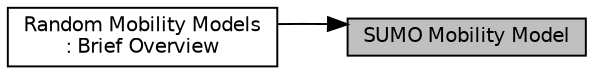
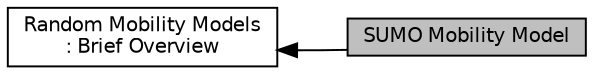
edge "Random Mobility Models : Brief Overview" -> "SUMO Mobility Model": reversed
